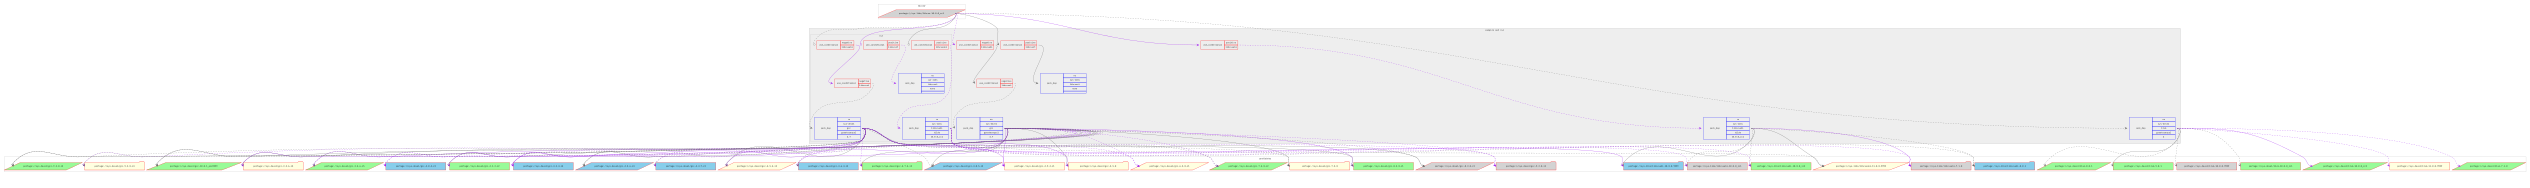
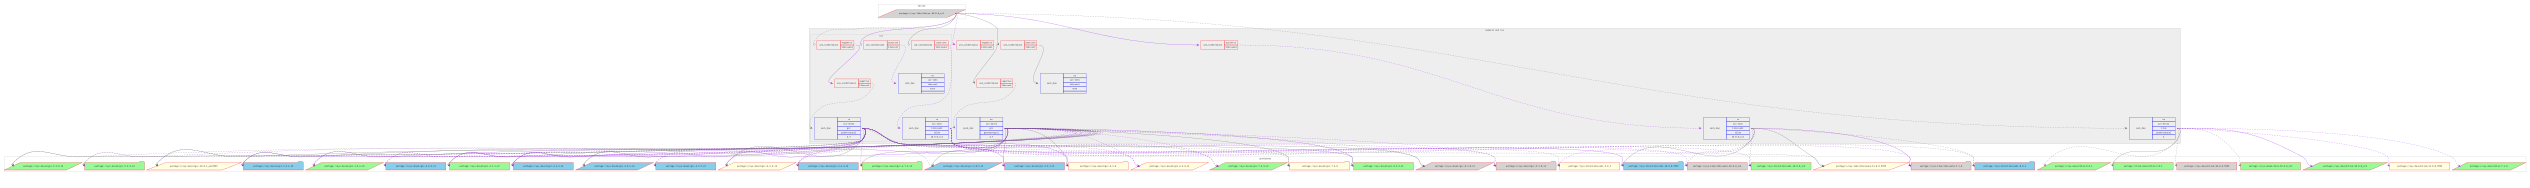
node "portage://sys-devel/gcc-9.2.0-r4": fillcolor lightyellow -> palegreen
node "portage://sys-devel/gcc-10.0.1_pre9999": fillcolor palegreen -> lightyellow
node "portage://sys-devel/gcc-3.3.6-r5": fillcolor lightyellow -> skyblue
node "portage://sys-devel/gcc-4.9.4-r1": fillcolor lightyellow -> skyblue
node "portage://sys-libs/libcxxabi-9.0.1": added
node "portage://sys-devel/llvm-9.0.1": label "portage://sys-devel/llvm-9.0.1" -> "portage://llvm-devel/llvm-9.0.1"
